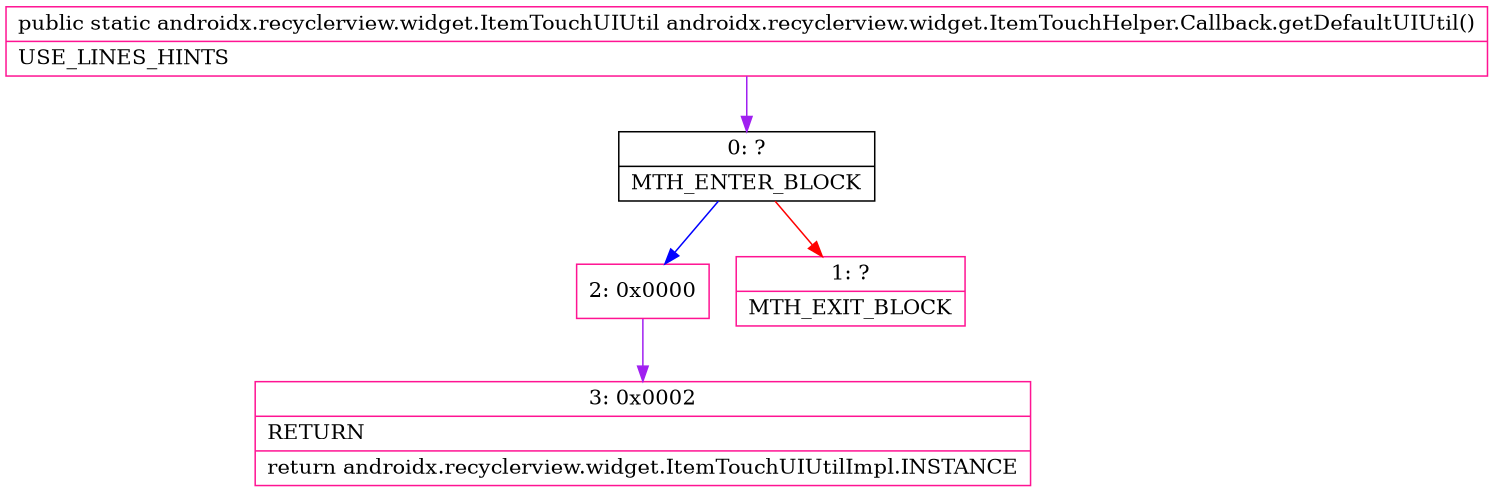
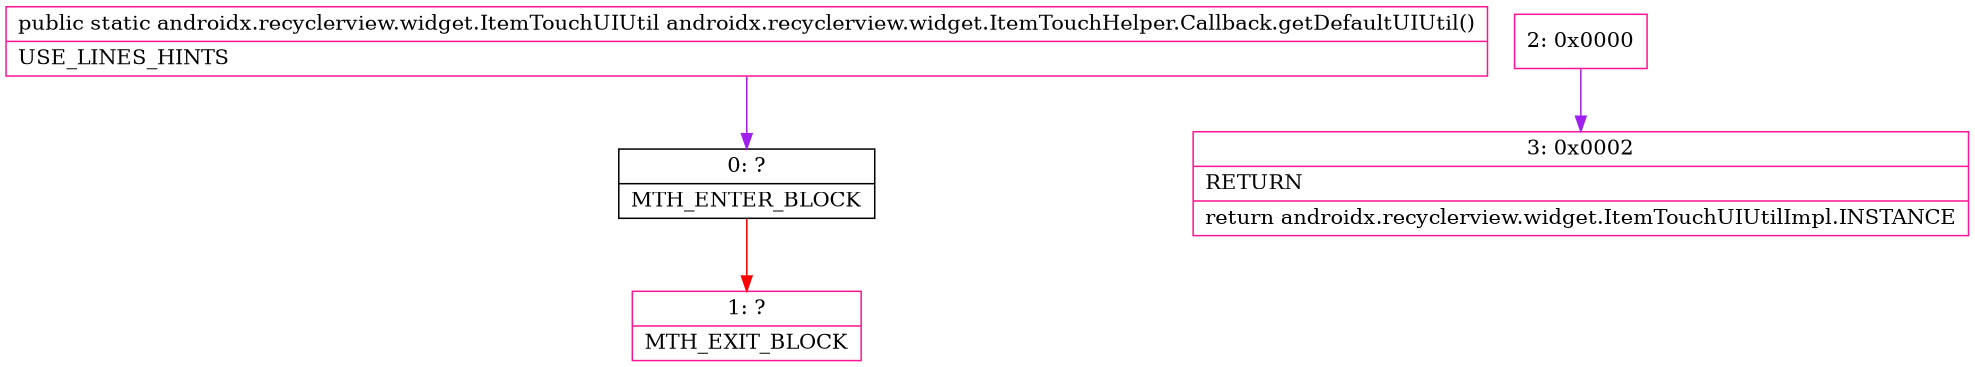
edge "0: ?" -> "2: 0x0000": removed
